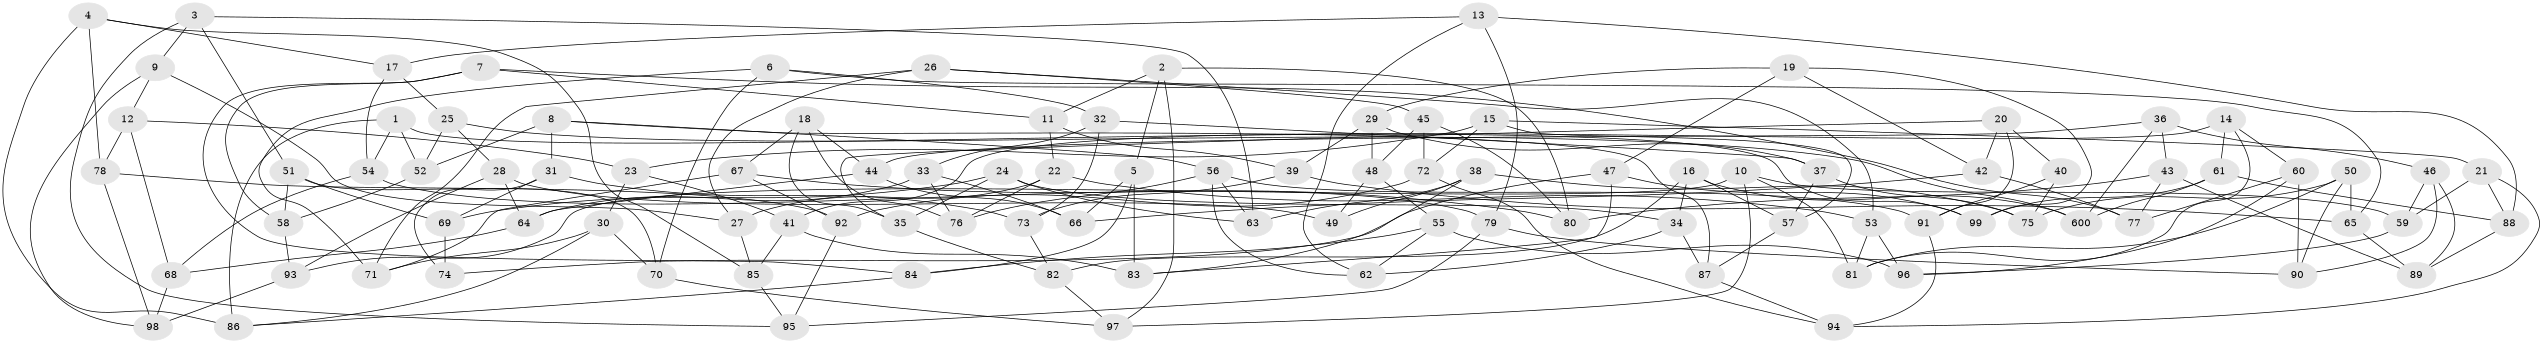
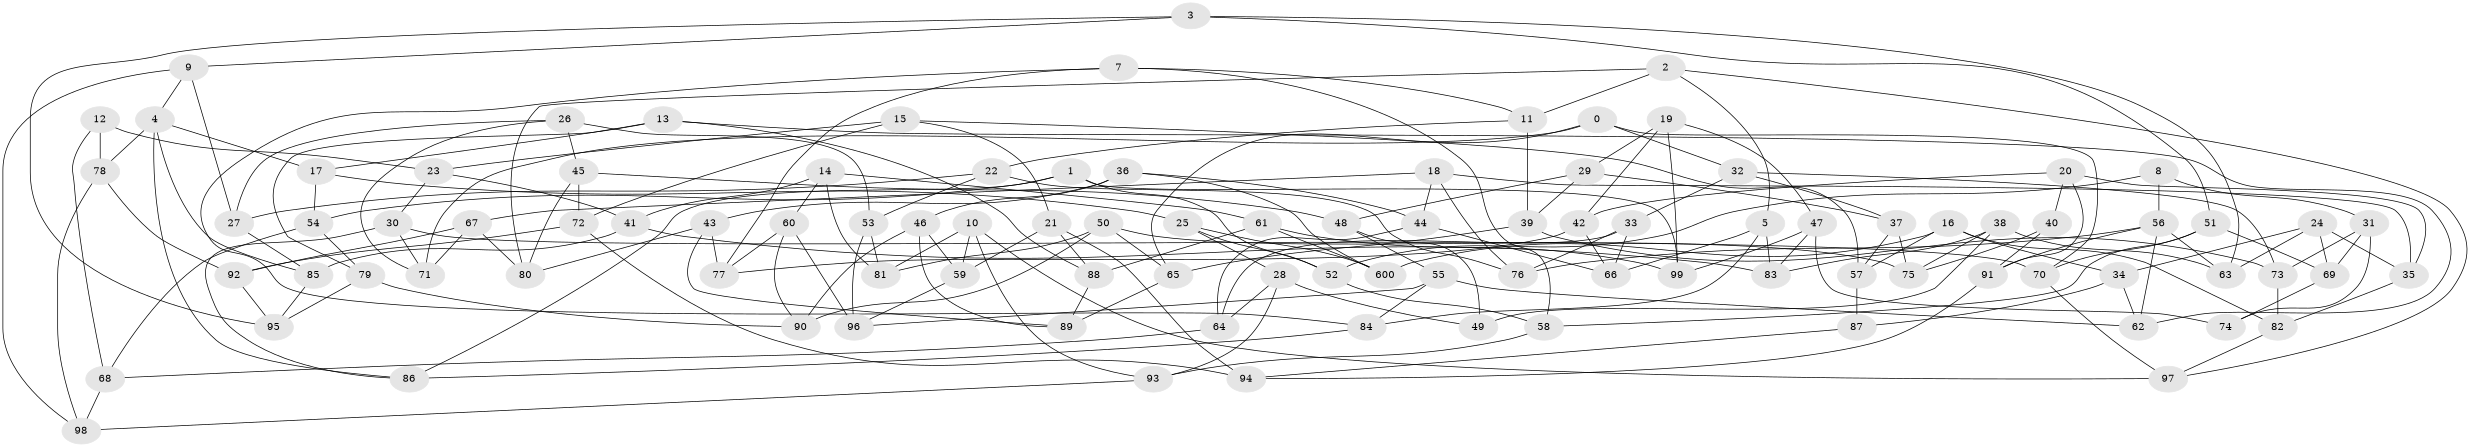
node "6": label "6" -> "0"
edge "9" -- "12": now "9" -- "4"
edge "8" -- "87": removed
